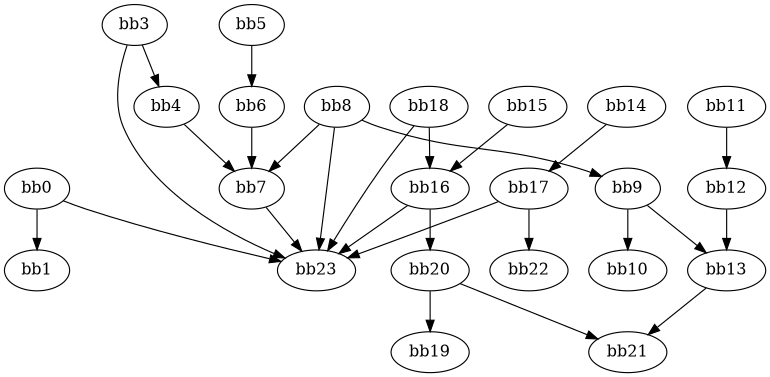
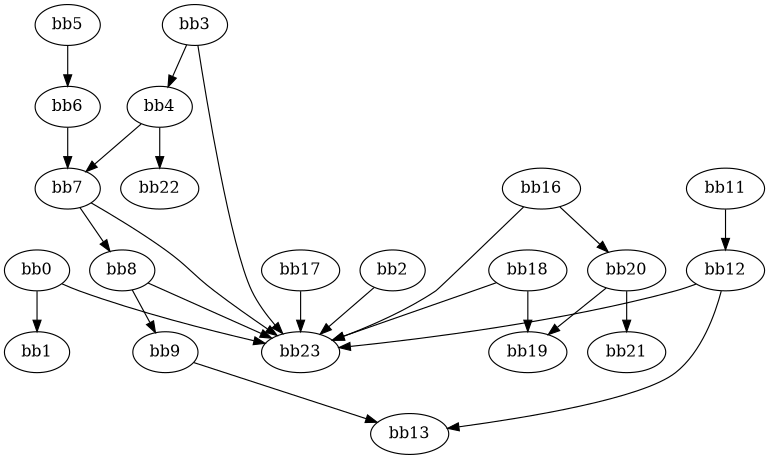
node "bb15": removed
node "bb14": removed
edge "bb8" -> "bb7": reversed
edge "bb18" -> "bb16": now "bb18" -> "bb19"
edge "bb17" -> "bb22": now "bb4" -> "bb22"
node "bb2": added
node "bb10": removed
edge "bb13" -> "bb21": removed
edge "bb12" -> "bb23": added
